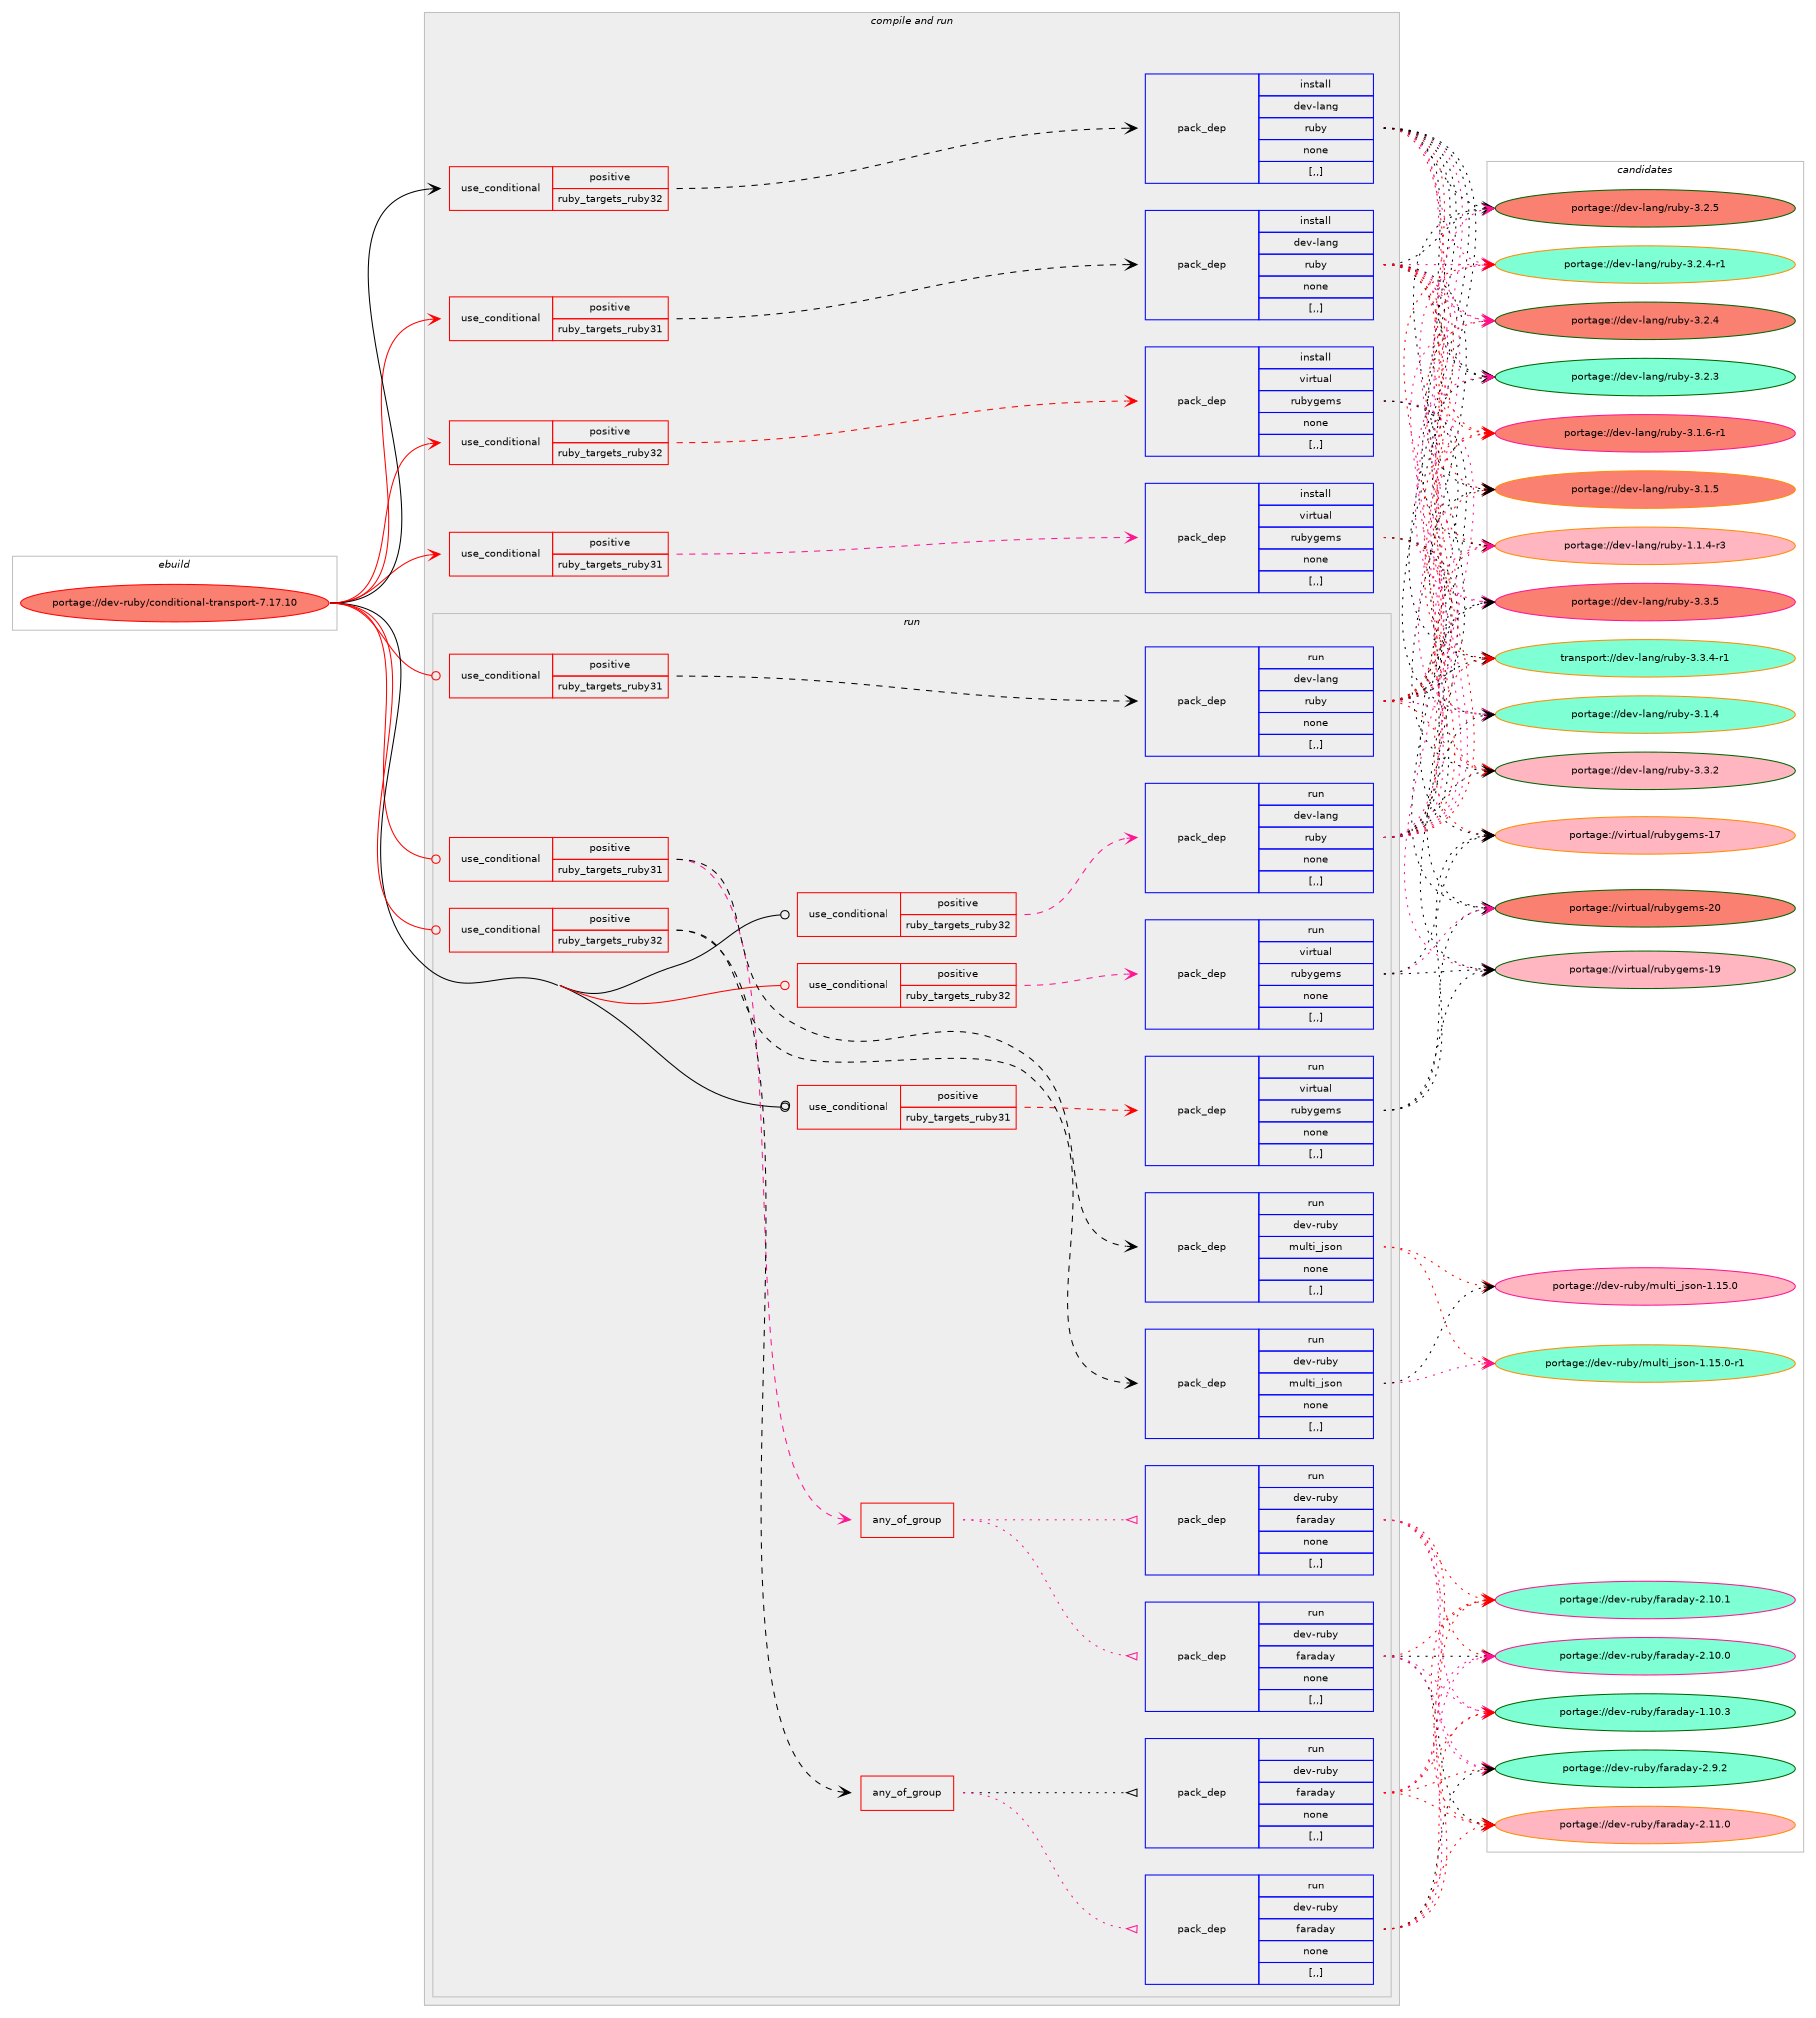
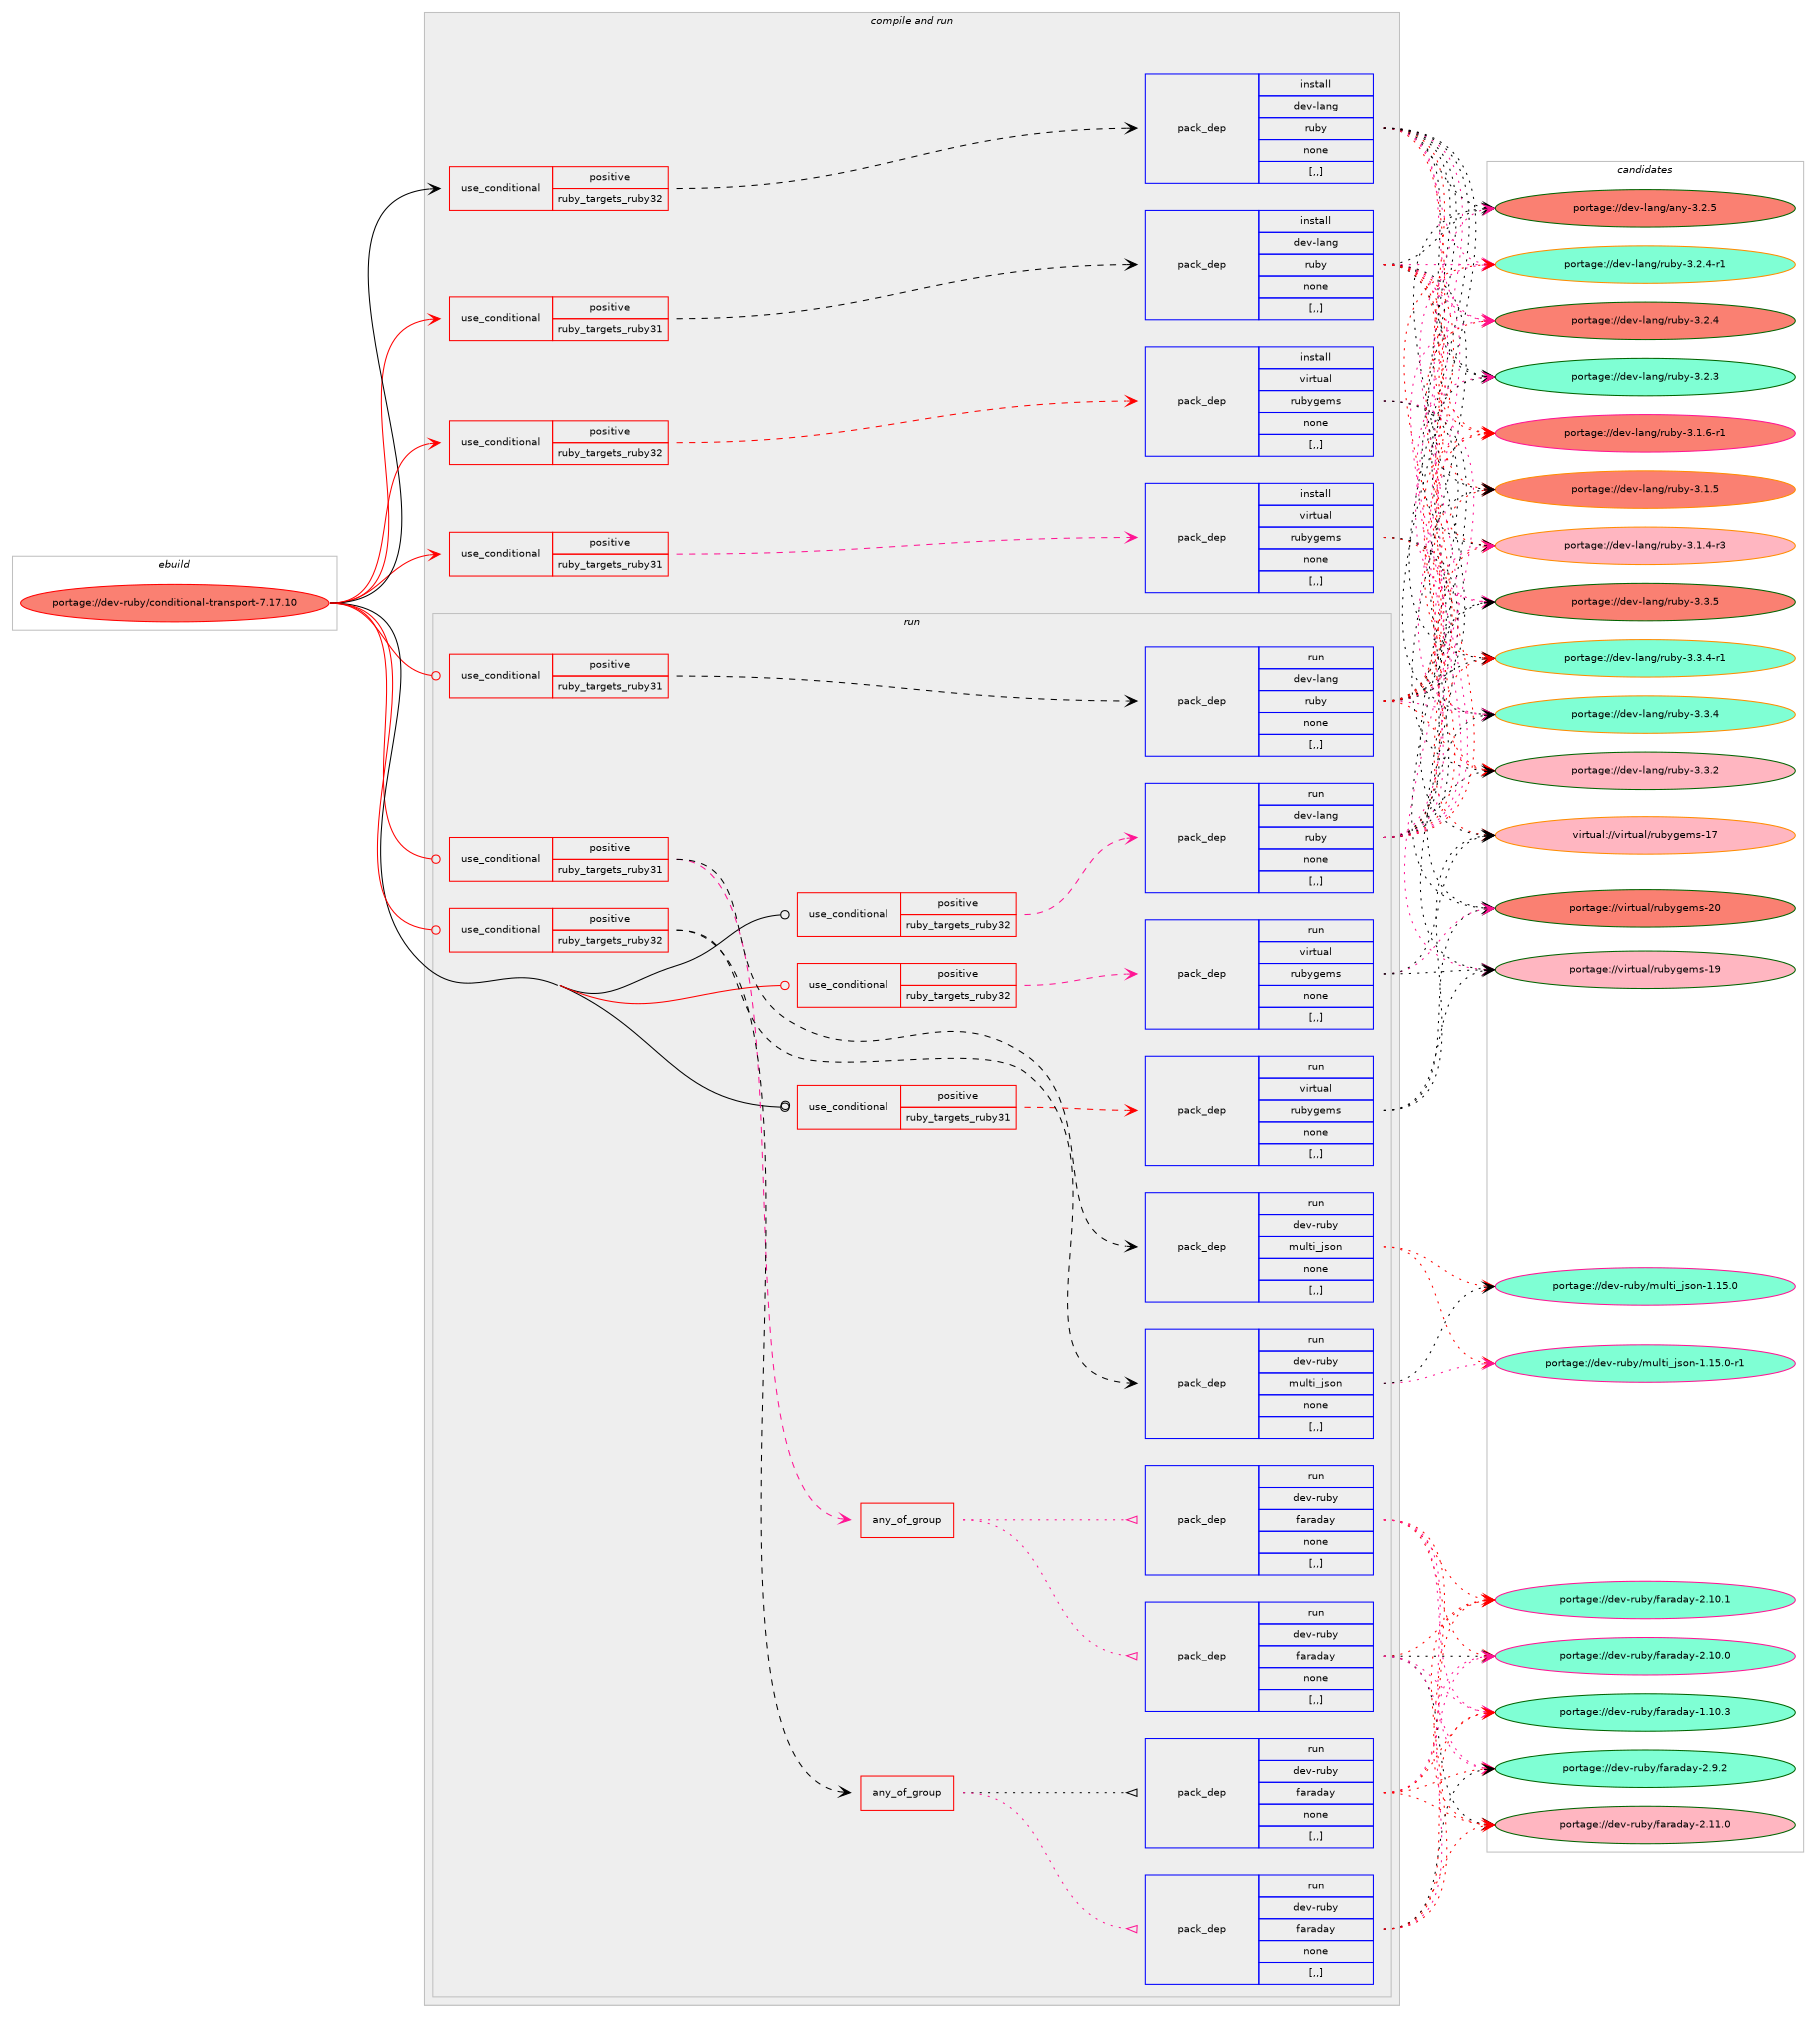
node "portage://dev-lang/ruby-3.2.5": label "portage://dev-lang/ruby-3.2.5" -> "portage://dev-lang/any-3.2.5"
node "portage://dev-lang/ruby-1.1.4-r3": label "portage://dev-lang/ruby-1.1.4-r3" -> "portage://dev-lang/ruby-3.1.4-r3"
node "portage://dev-lang/ruby-3.3.5": color deeppink -> darkgreen
node "transport://dev-lang/ruby-3.3.4-r1": label "transport://dev-lang/ruby-3.3.4-r1" -> "portage://dev-lang/ruby-3.3.4-r1"
node "portage://dev-lang/ruby-3.1.4": label "portage://dev-lang/ruby-3.1.4" -> "portage://dev-lang/ruby-3.3.4"
node "portage://virtual/rubygems-17": label "portage://virtual/rubygems-17" -> "virtual://virtual/rubygems-17"
node "portage://dev-ruby/multi_json-1.15.0": fillcolor lightpink -> aquamarine
node "portage://dev-ruby/multi_json-1.15.0-r1": color darkorange -> deeppink
node "portage://dev-ruby/faraday-2.11.0": color darkorange -> darkgreen
